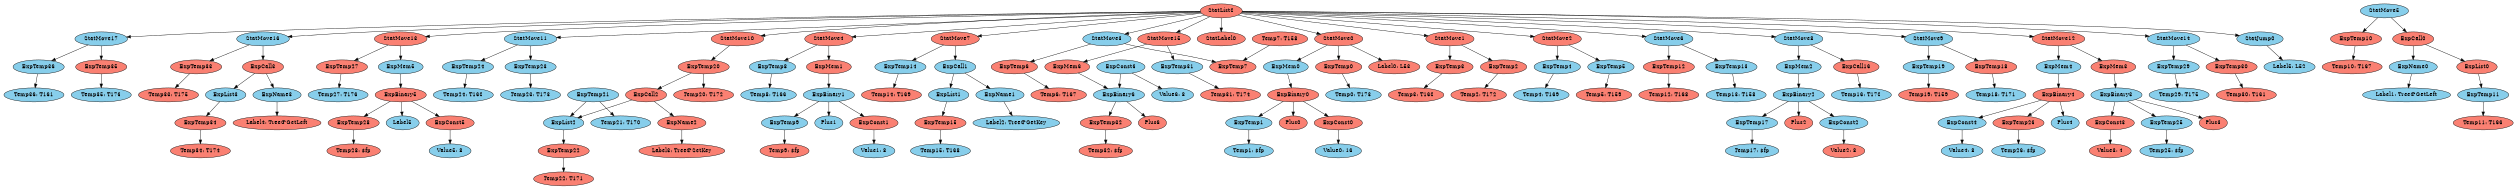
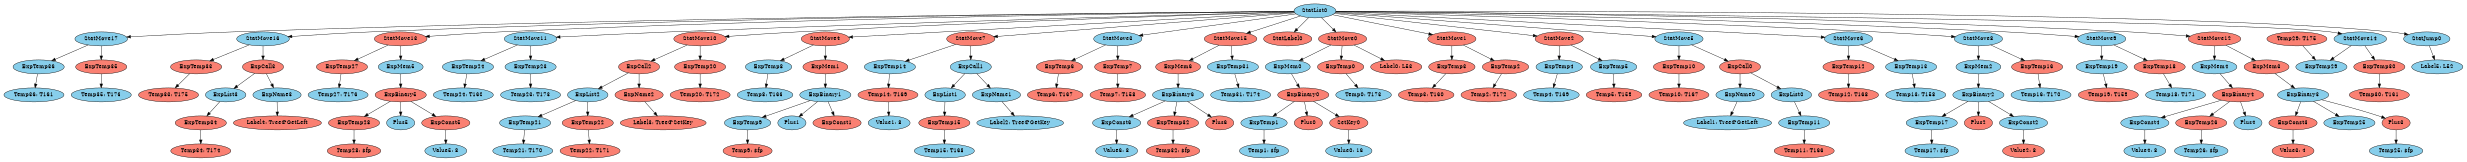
node "StatList0": fillcolor salmon -> skyblue
edge "StatList0" -> "StatMove5": added
edge "Temp7: T158" -> "ExpTemp7": reversed
node "ExpCall16": label "ExpCall16" -> "ExpTemp16"
node "ExpList0": fillcolor salmon -> skyblue
edge "ExpConst6" -> "ExpBinary6": reversed
edge "ExpTemp29" -> "Temp29: T175": reversed
edge "ExpTemp20" -> "ExpCall2": now "StatMove10" -> "ExpCall2"
node "Temp31: T174": fillcolor salmon -> skyblue
node "Temp29: T175": fillcolor skyblue -> salmon
edge "ExpTemp21" -> "ExpList2": reversed
node "Label5": label "Label5" -> "Plus5"
node "ExpConst0": label "ExpConst0" -> "SetKey0"
edge "ExpConst1" -> "Value1: 8": now "Temp14: T169" -> "Value1: 8"
edge "ExpTemp25" -> "Temp25: $fp": now "Plus3" -> "Temp25: $fp"
